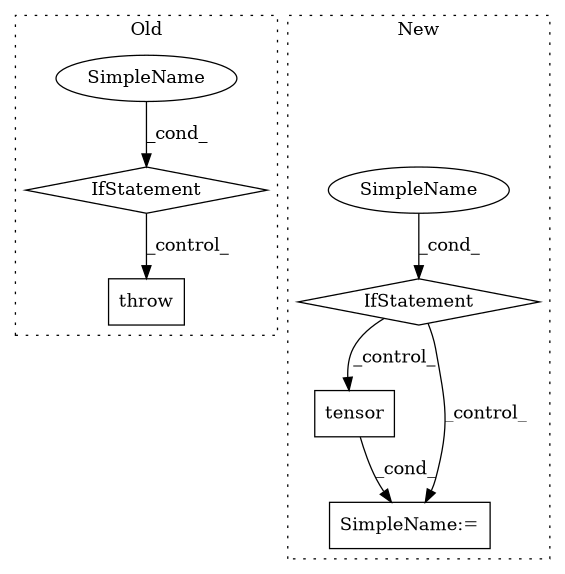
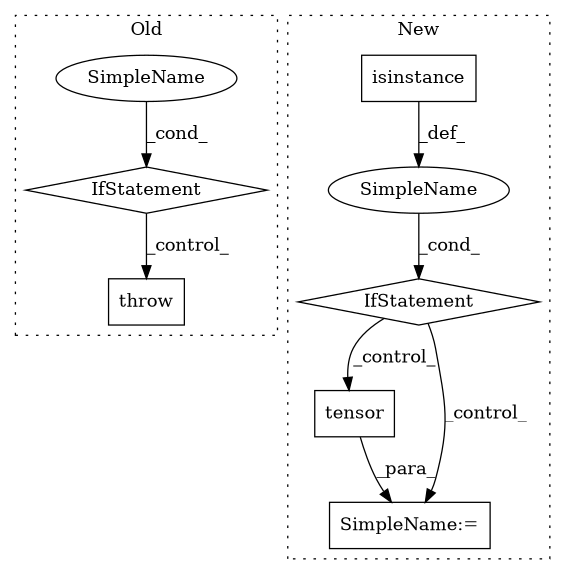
node "isinstance": added
edge "tensor" -> "SimpleName:=": label "_cond_" -> "_para_"
